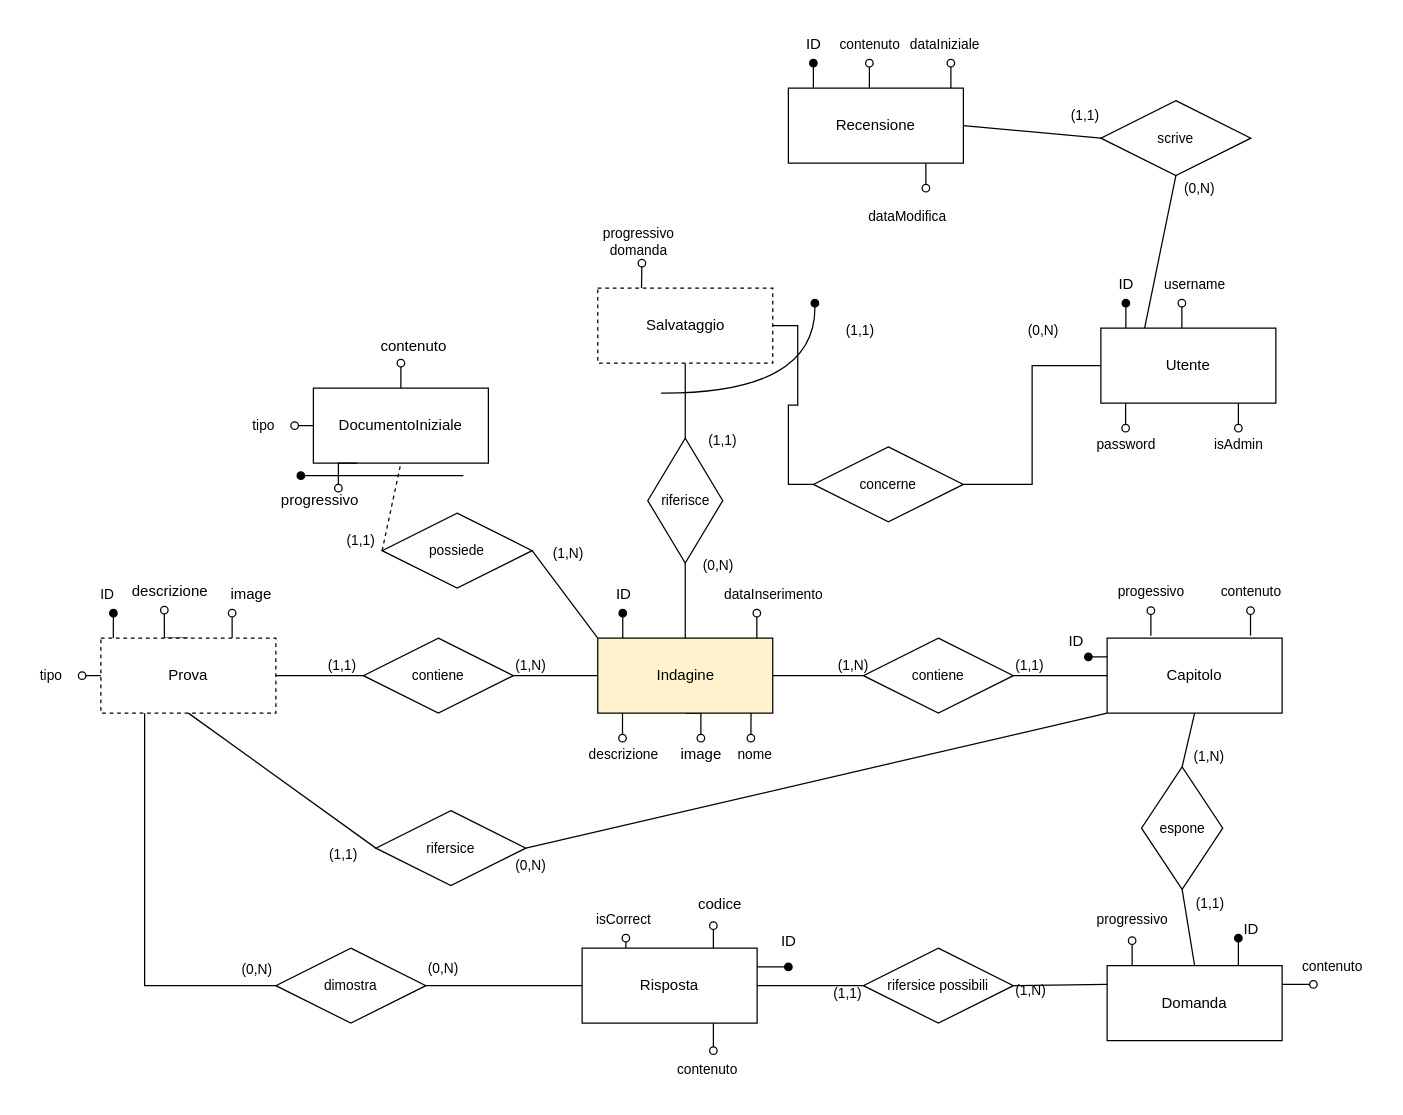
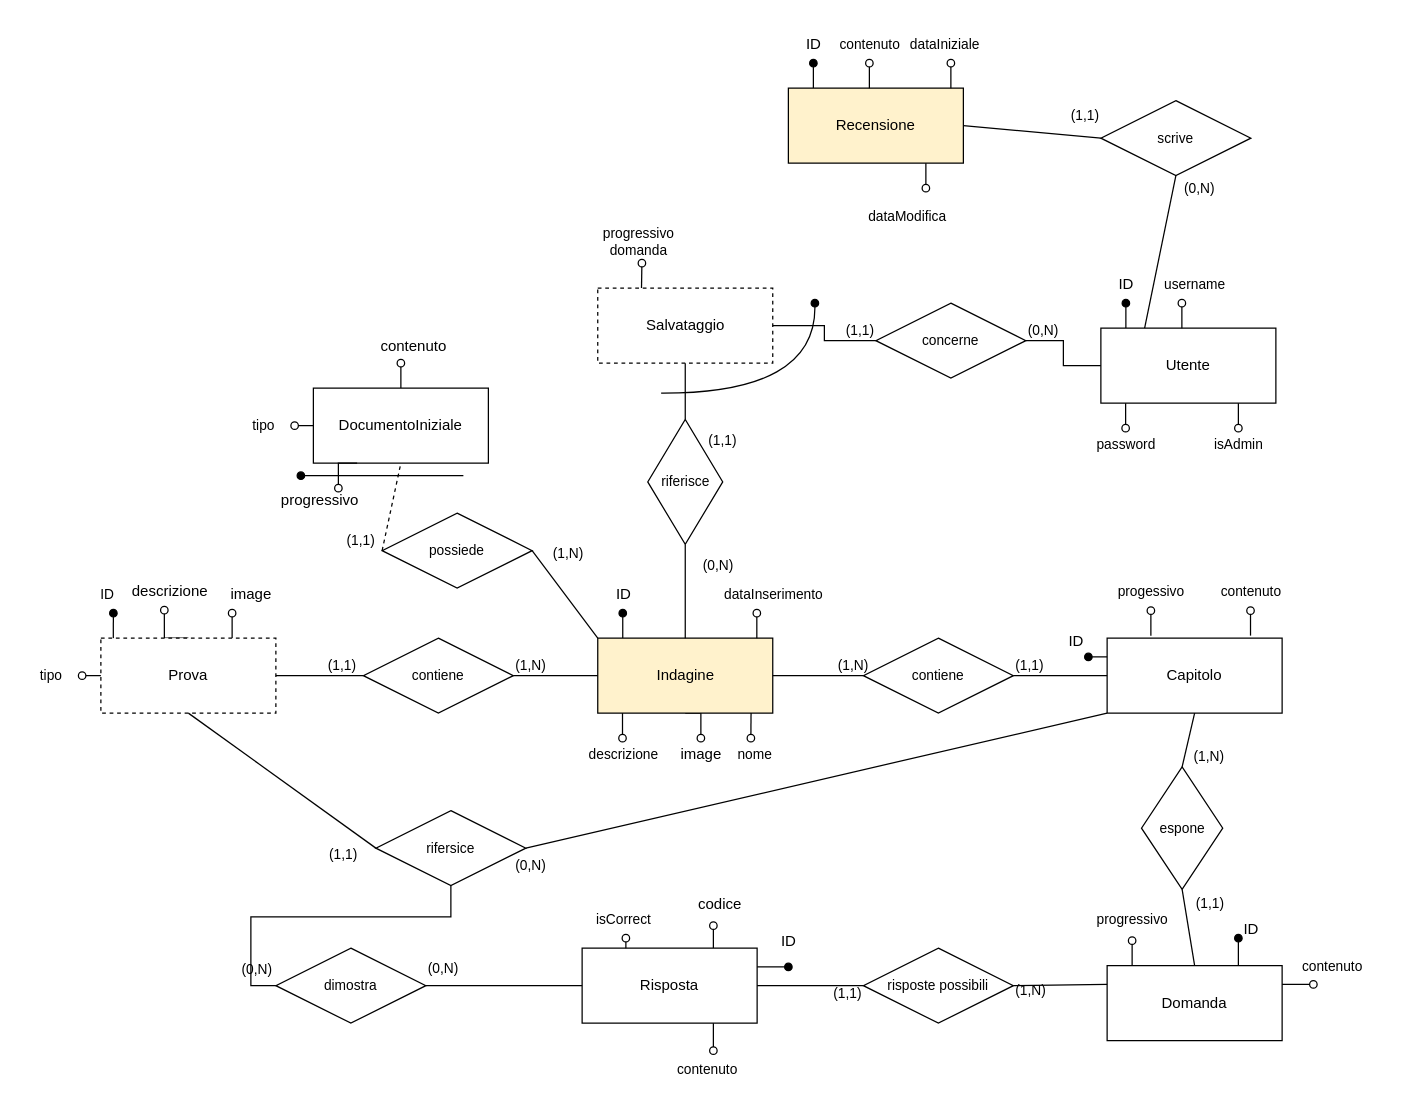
node "Recensione": fillcolor #ffffff -> #fff2cc
node "concerne": moved (888, 484) -> (951, 341)
node "riferisce": moved (685, 501) -> (685, 482)
edge "Prova" -- "dimostra": now "rifersice" -- "dimostra"
node "rifersice possibili": label "rifersice possibili" -> "risposte possibili"
